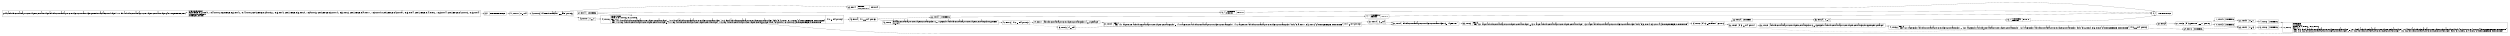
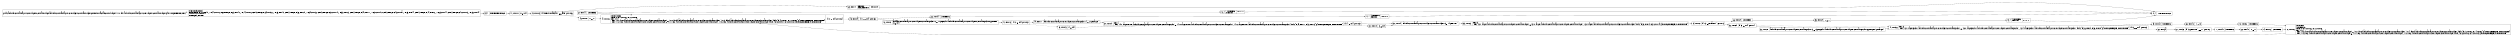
node "70: 0x0042": removed
